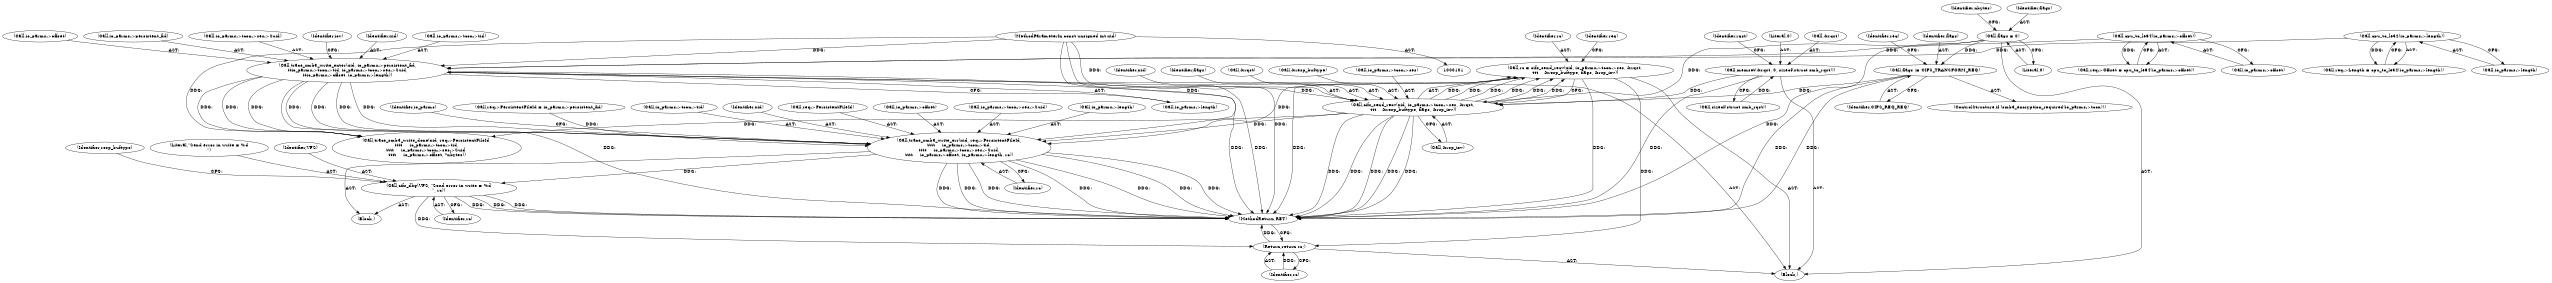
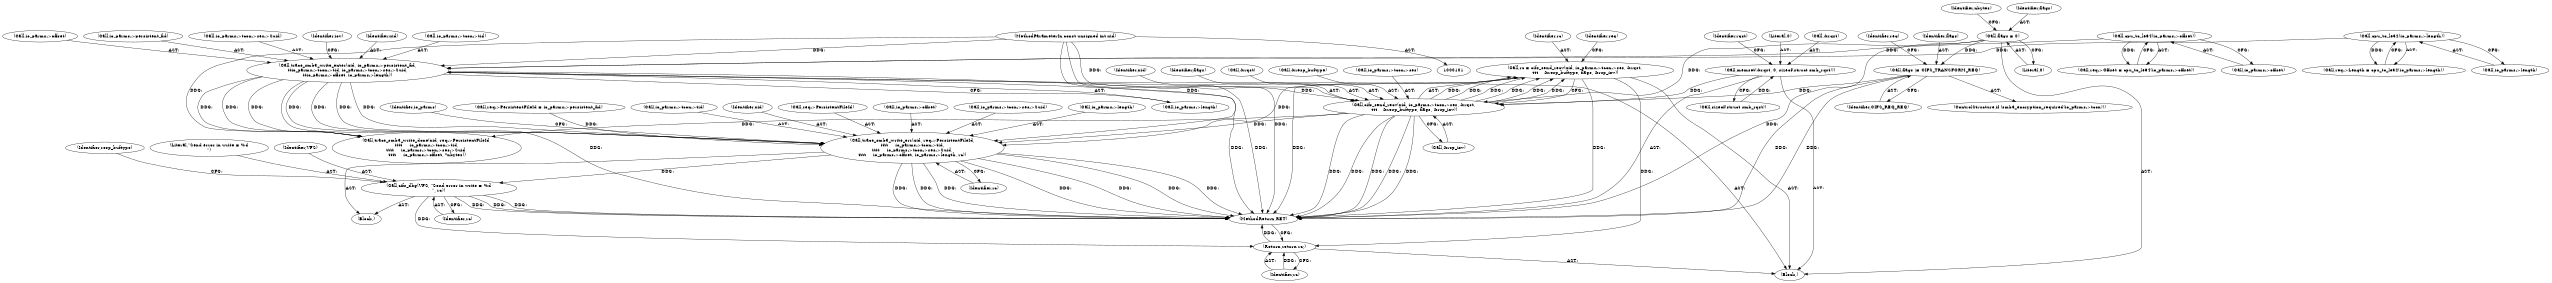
edge "(Call,memset(&rqst, 0, sizeof(struct smb_rqst)))" -> "(MethodReturn,RET)": label "DDG: " -> "AST: "
